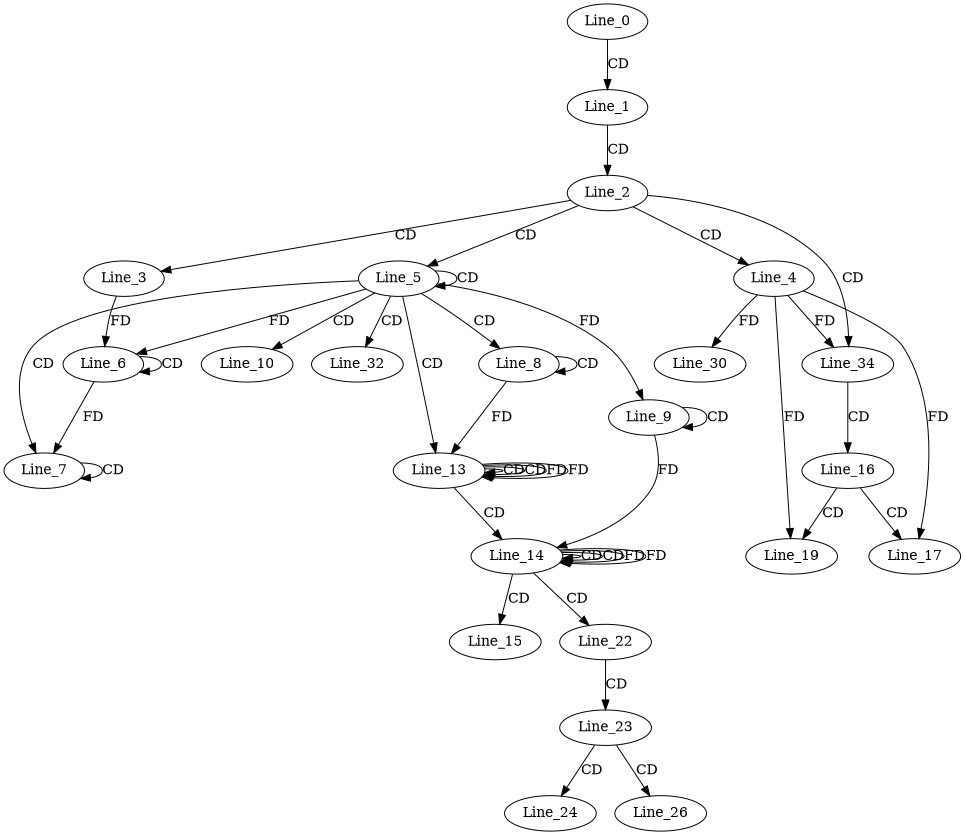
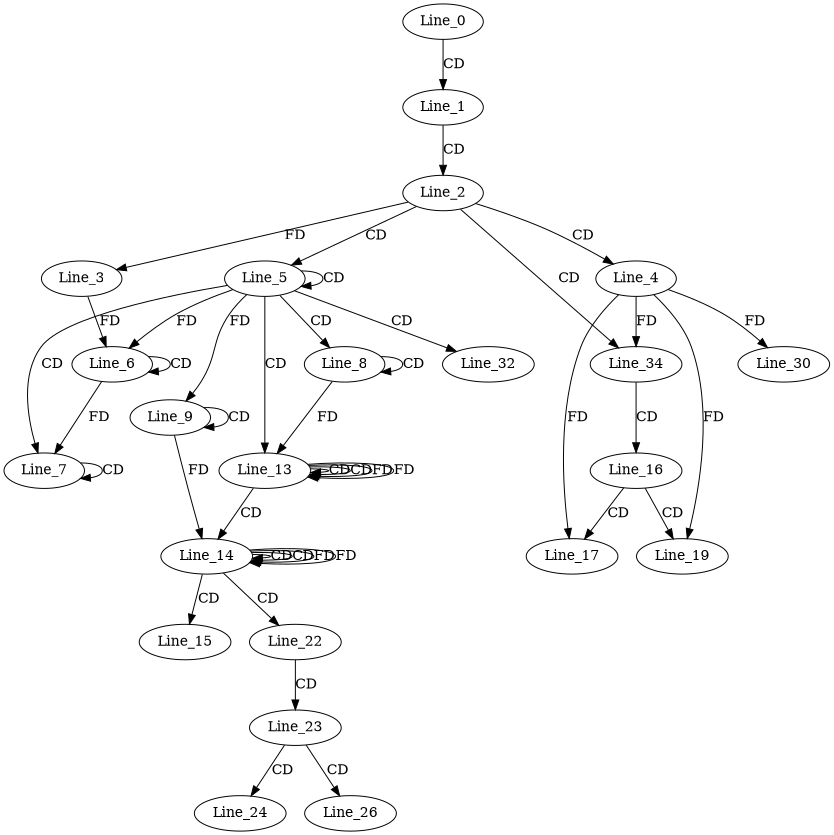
edge "Line_2" -> "Line_3": label "CD" -> "FD"
node "Line_10": removed
